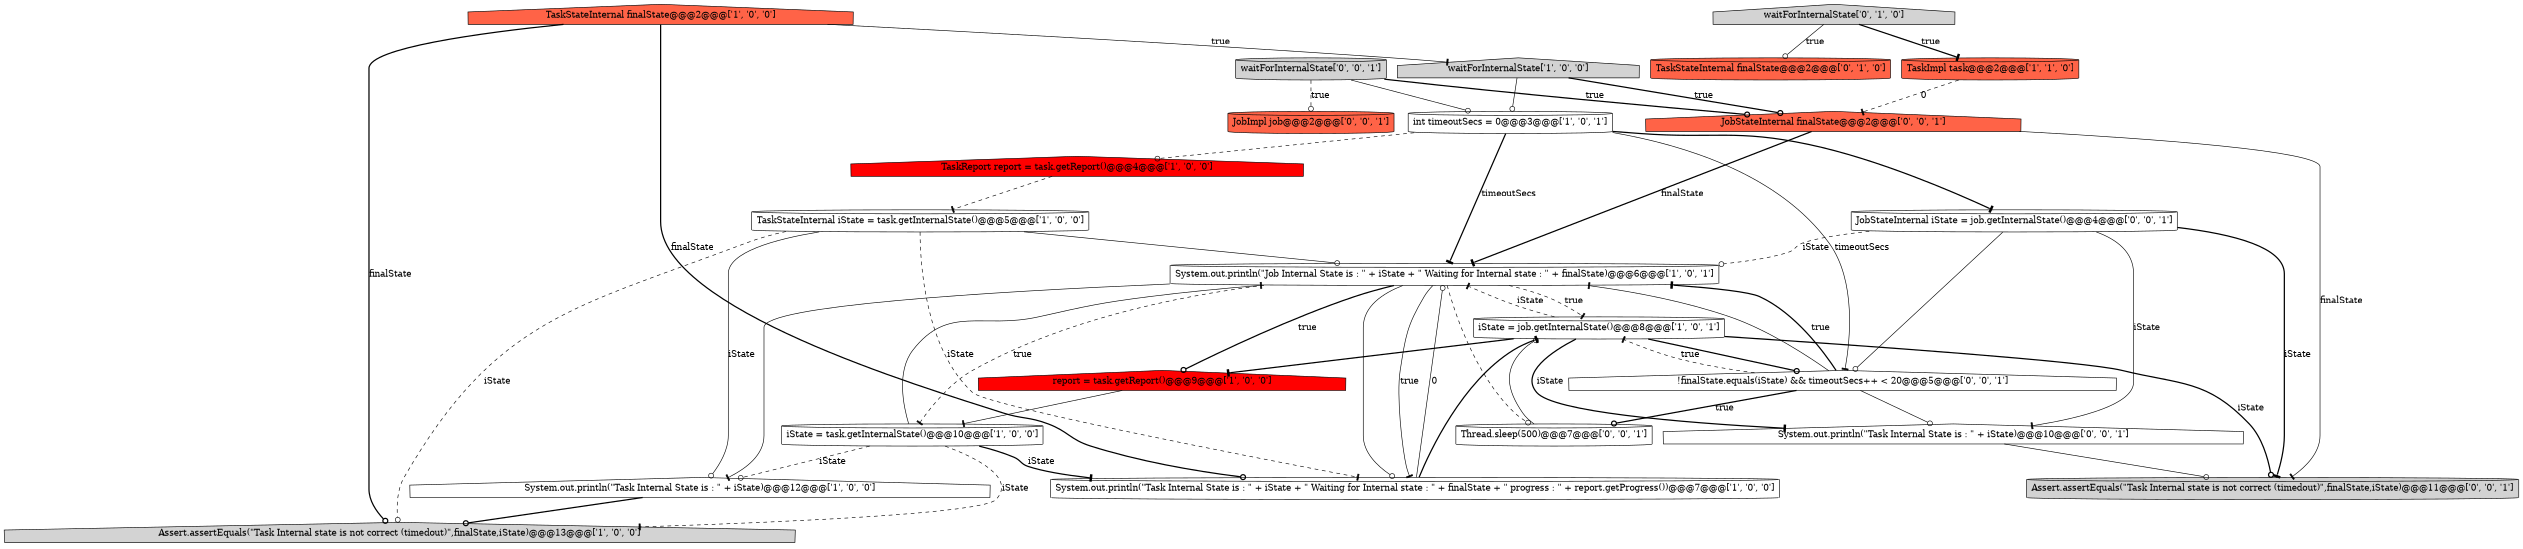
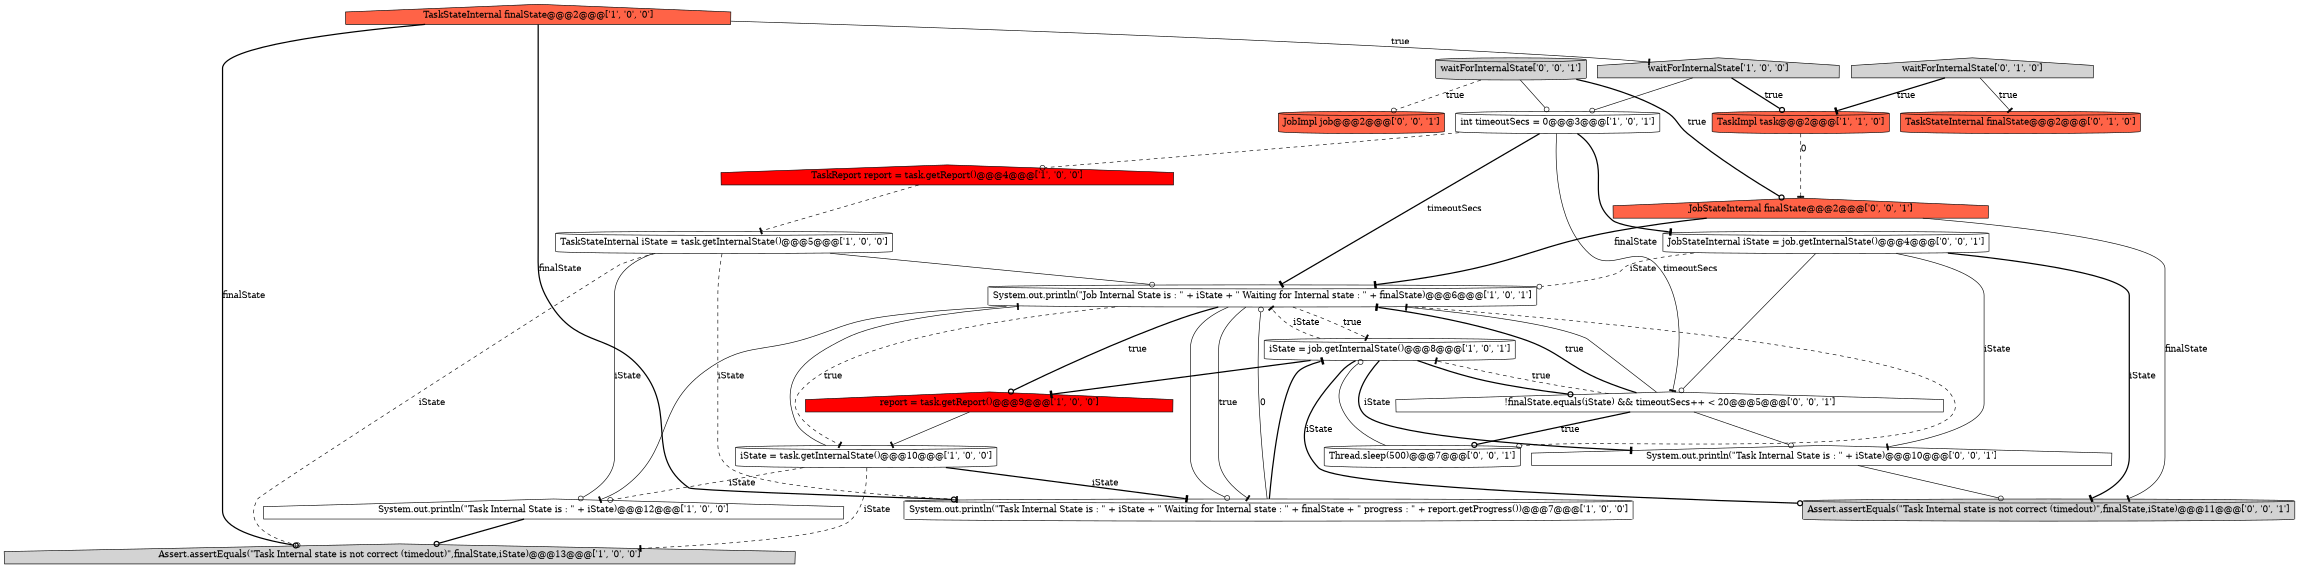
edge "waitForInternalState['0', '1', '0']" -> "TaskStateInternal finalState@@@2@@@['0', '1', '0']": arrowhead odot -> tee
edge "waitForInternalState['1', '0', '0']" -> "JobStateInternal finalState@@@2@@@['0', '0', '1']": now "waitForInternalState['1', '0', '0']" -> "TaskImpl task@@@2@@@['1', '1', '0']"
